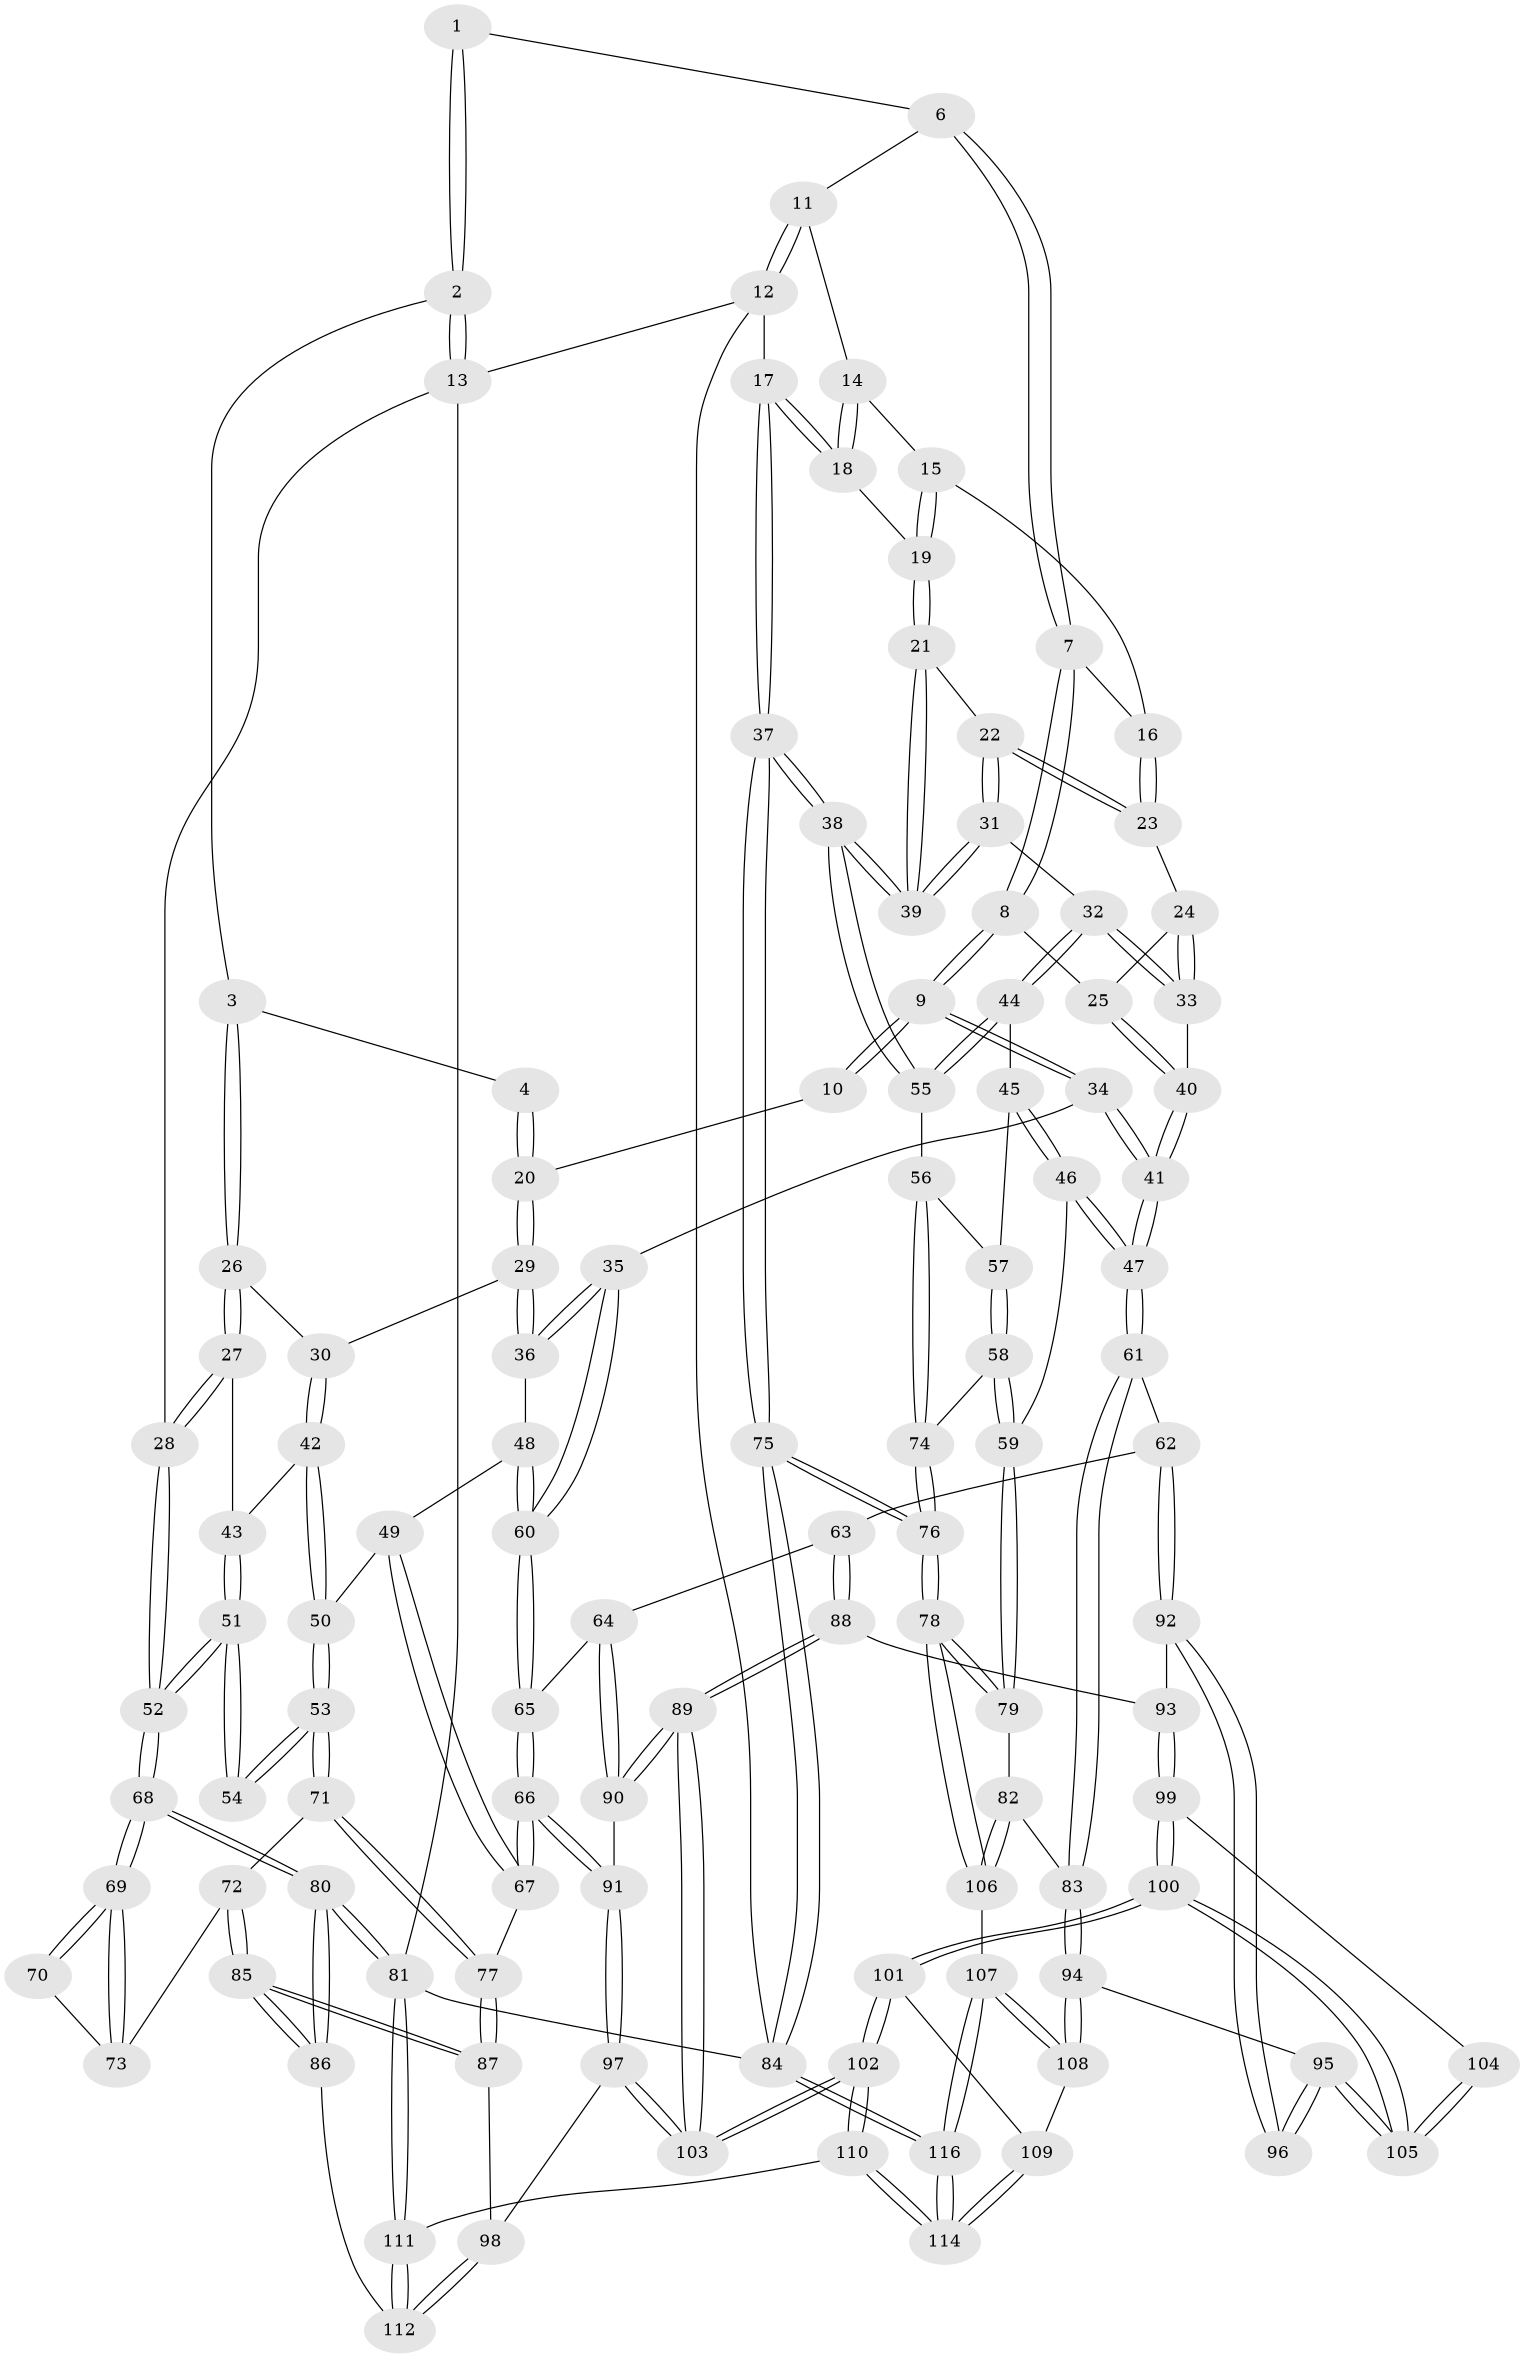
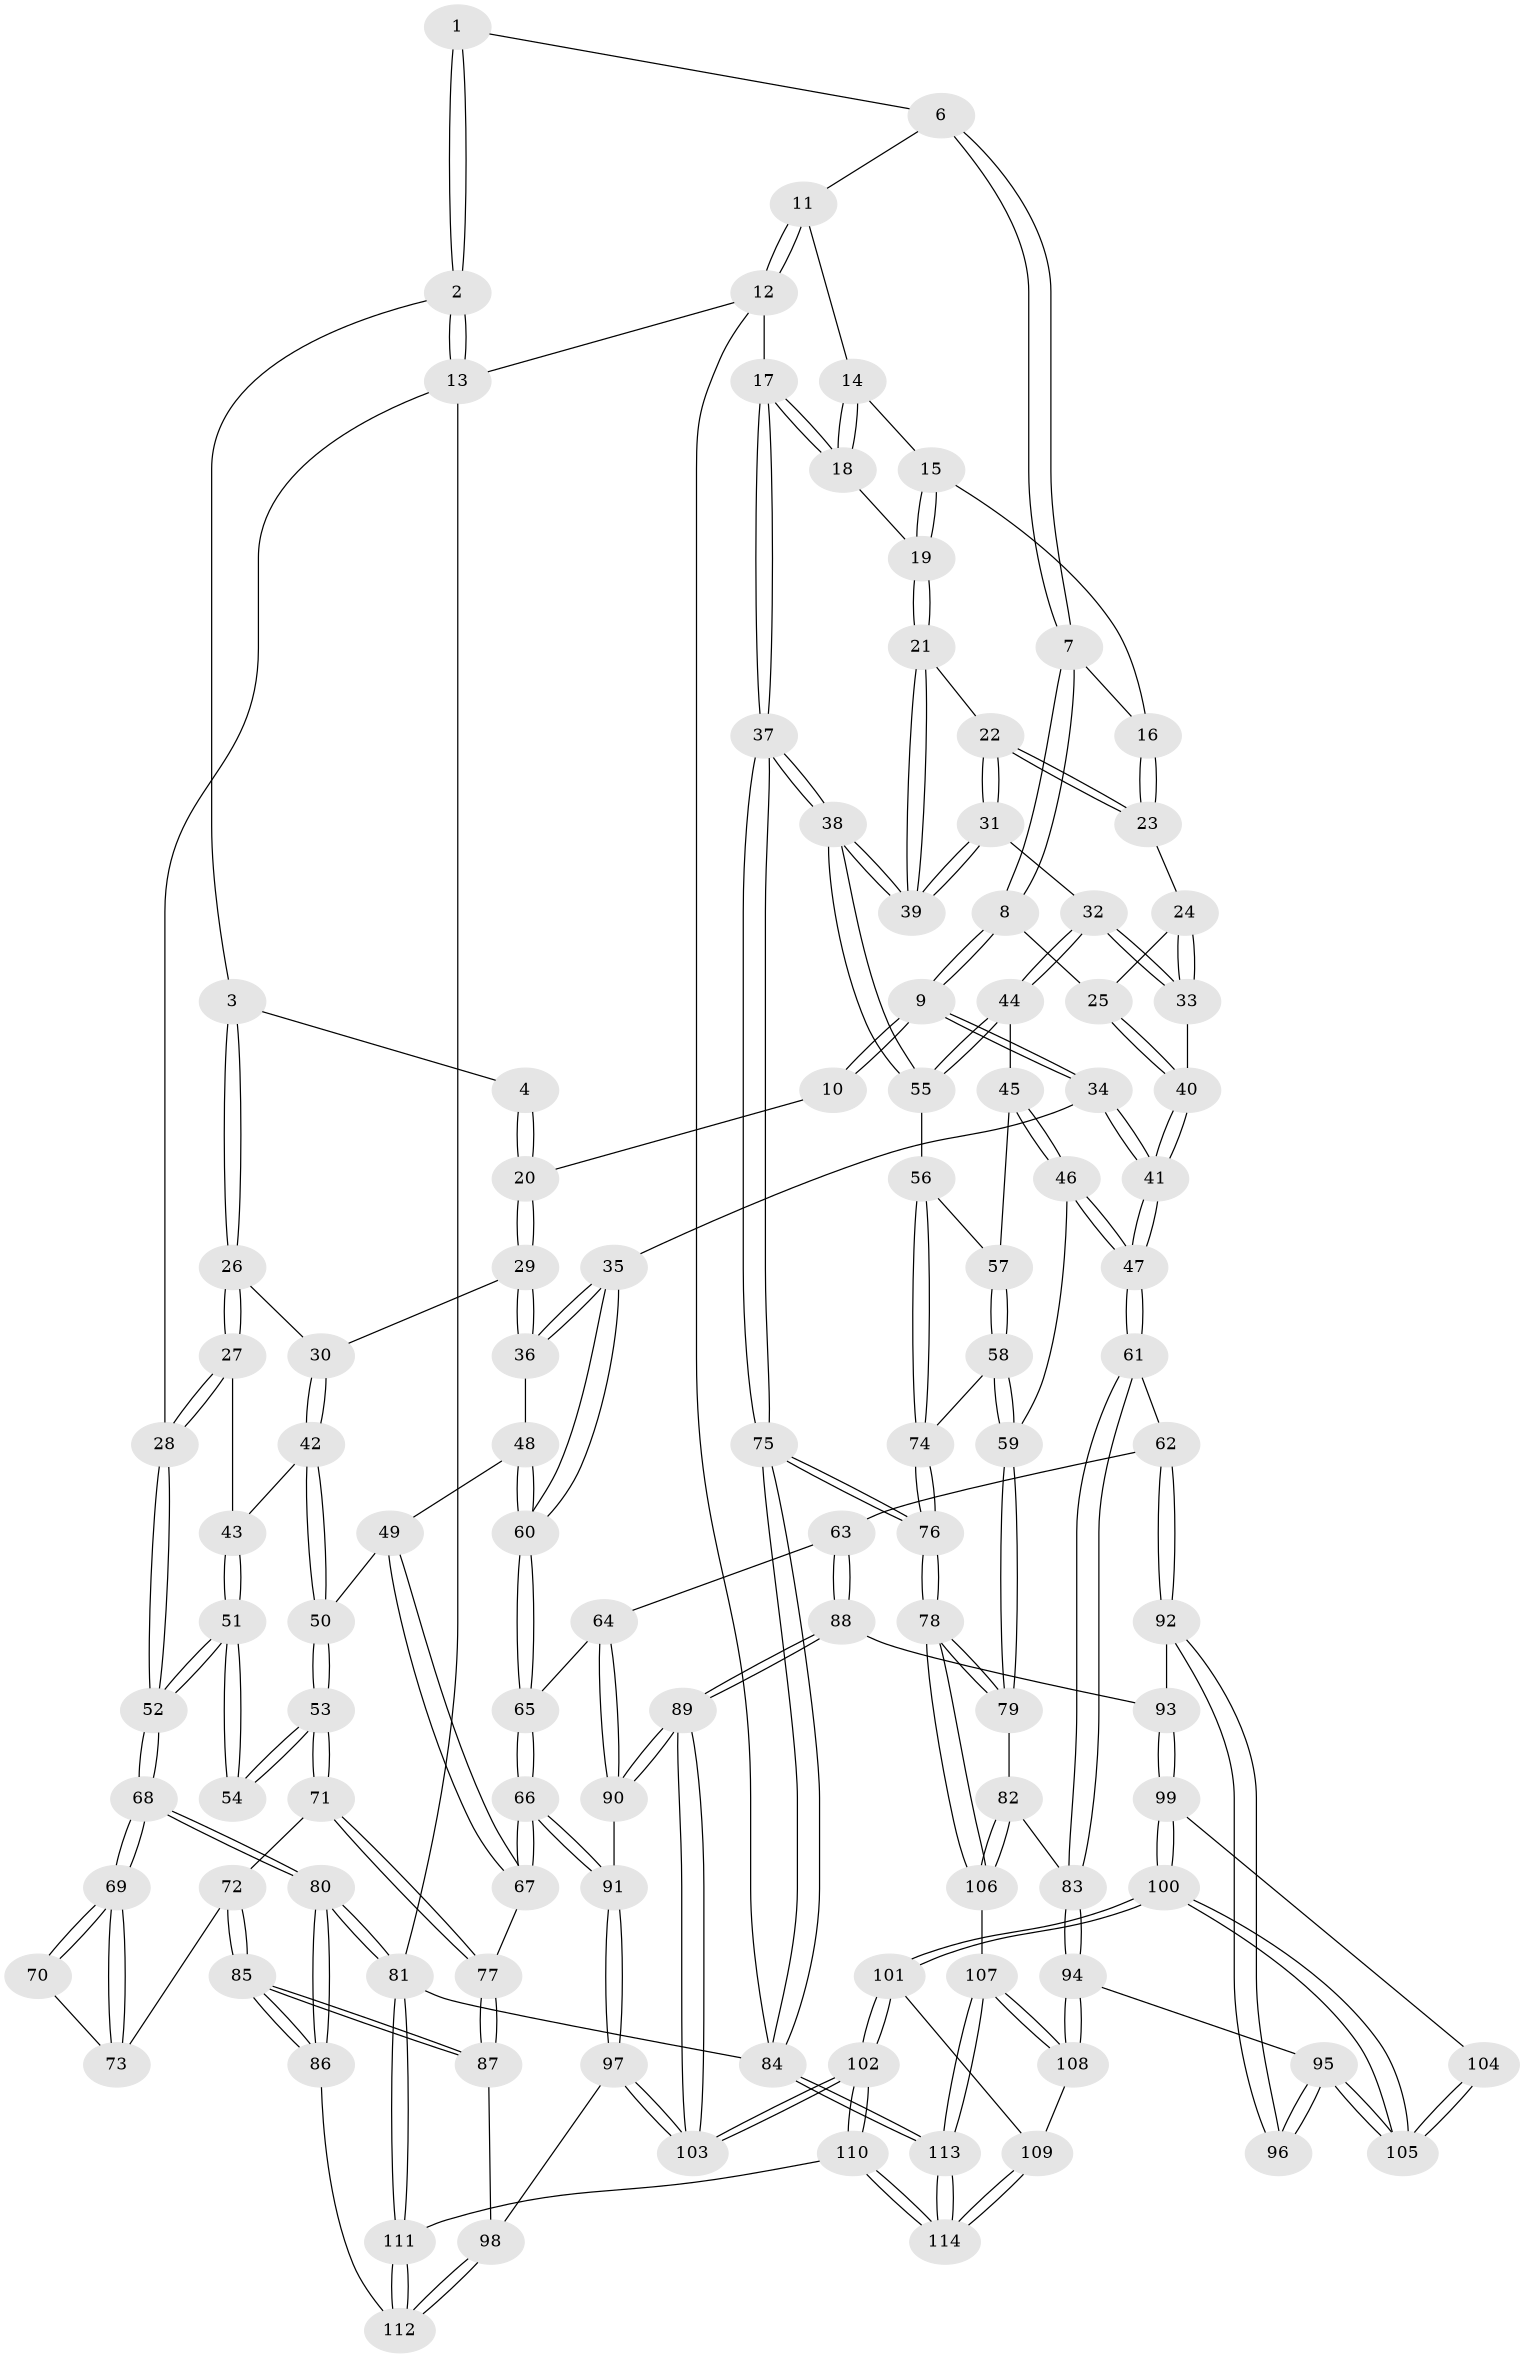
node "116": label "116" -> "113"
